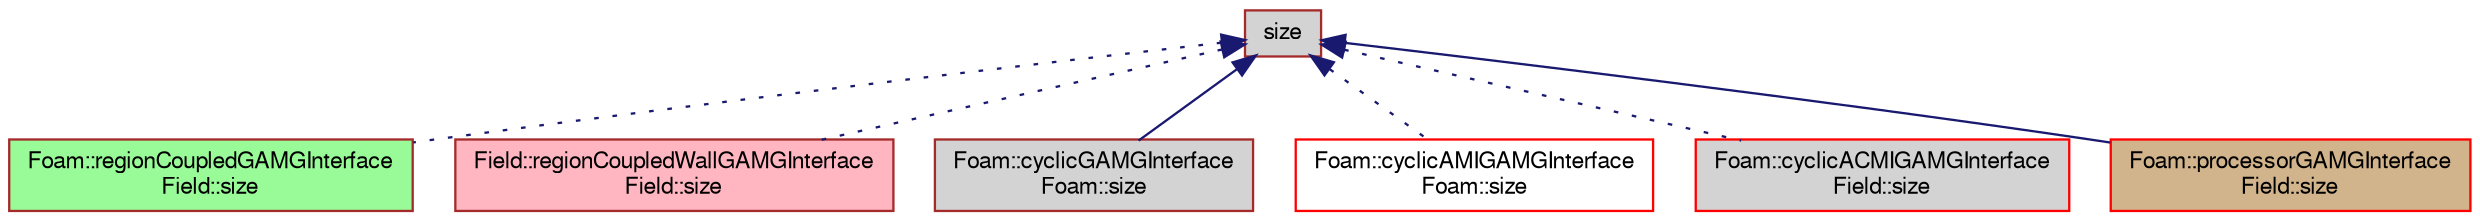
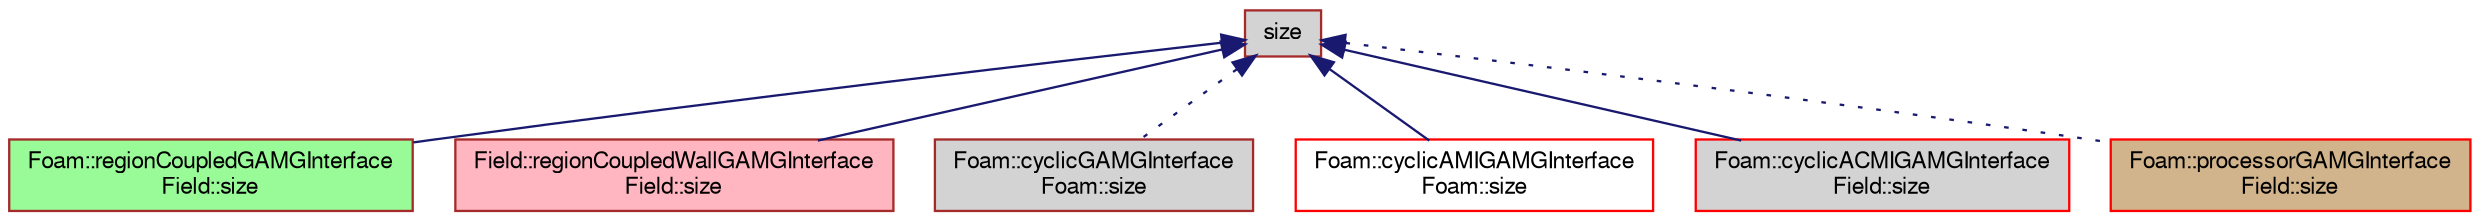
edge "Foam::regionCoupledGAMGInterface Field::size" -> "size": style dotted -> solid
edge "Foam::processorGAMGInterface Field::size" -> "size": style solid -> dotted
edge "Field::regionCoupledWallGAMGInterface Field::size" -> "size": style dotted -> solid
edge "Foam::cyclicACMIGAMGInterface Field::size" -> "size": style dotted -> solid
edge "Foam::cyclicGAMGInterface Foam::size" -> "size": style solid -> dotted
edge "Foam::cyclicAMIGAMGInterface Foam::size" -> "size": style dotted -> solid
